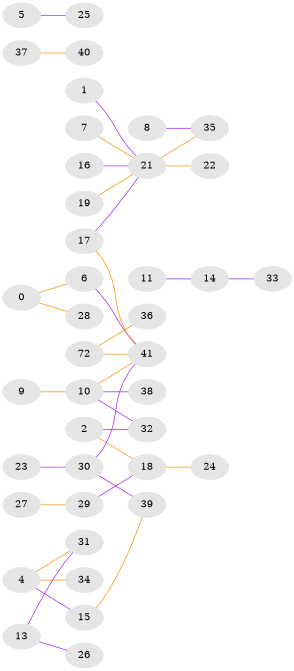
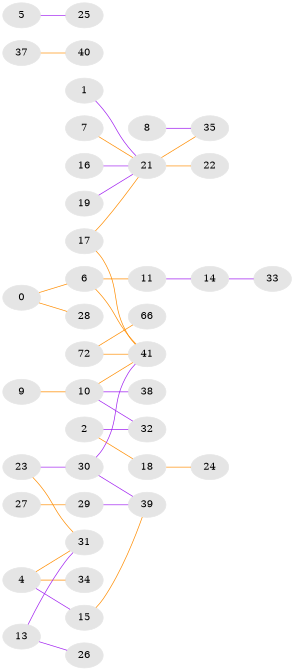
edge "21" -- "19": color darkorange -> purple
edge "21" -- "17": color purple -> darkorange
edge "6" -- "11": added
edge "6" -- "41": color purple -> darkorange
node "36": label "36" -> "66"
edge "18" -- "29": now "39" -- "29"
edge "23" -- "31": added
